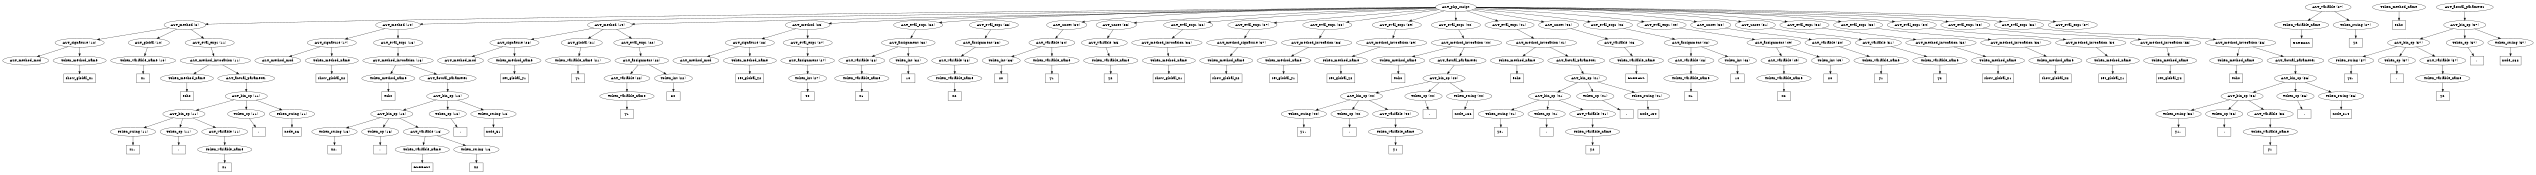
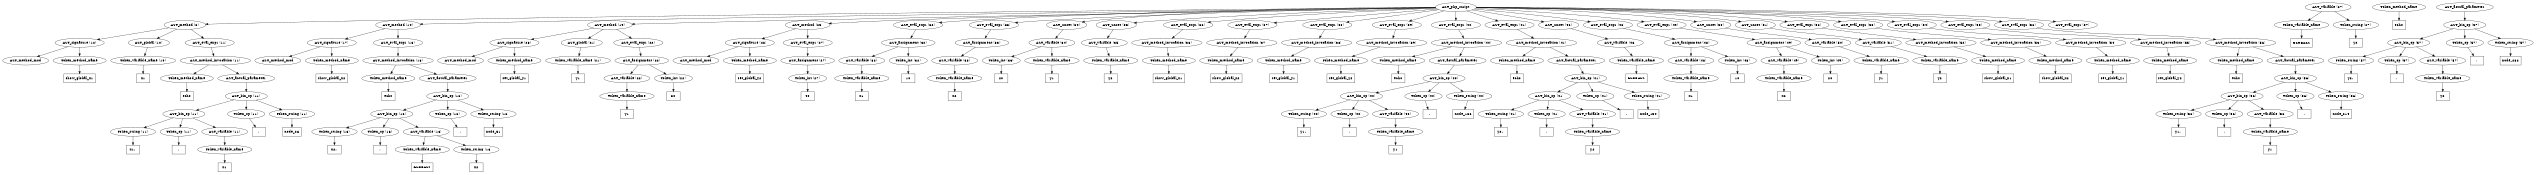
edge "AST_php_script" -> "AST_eval_expr (33)": added
node "AST_method_signature (37)": label "AST_method_signature (37)" -> "AST_method_invocation (37)"
